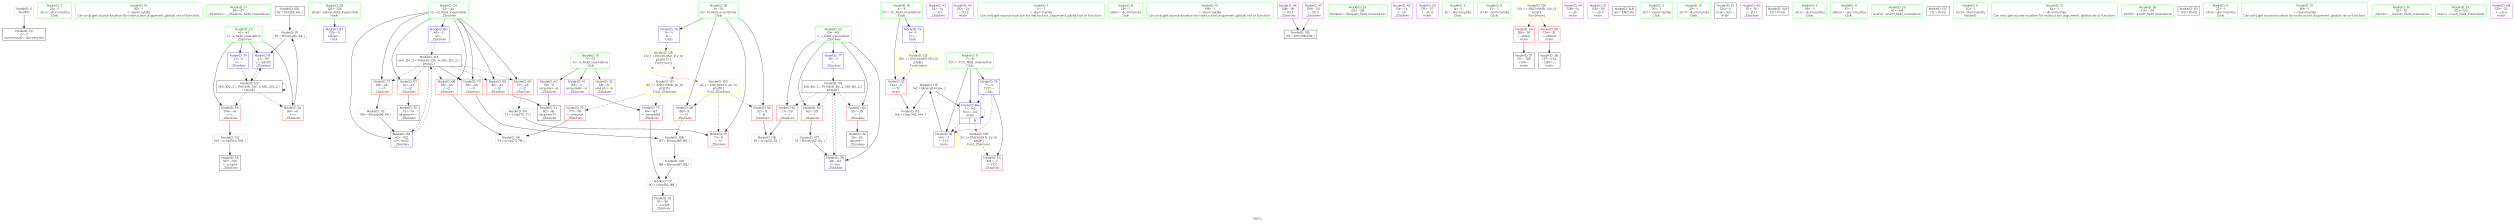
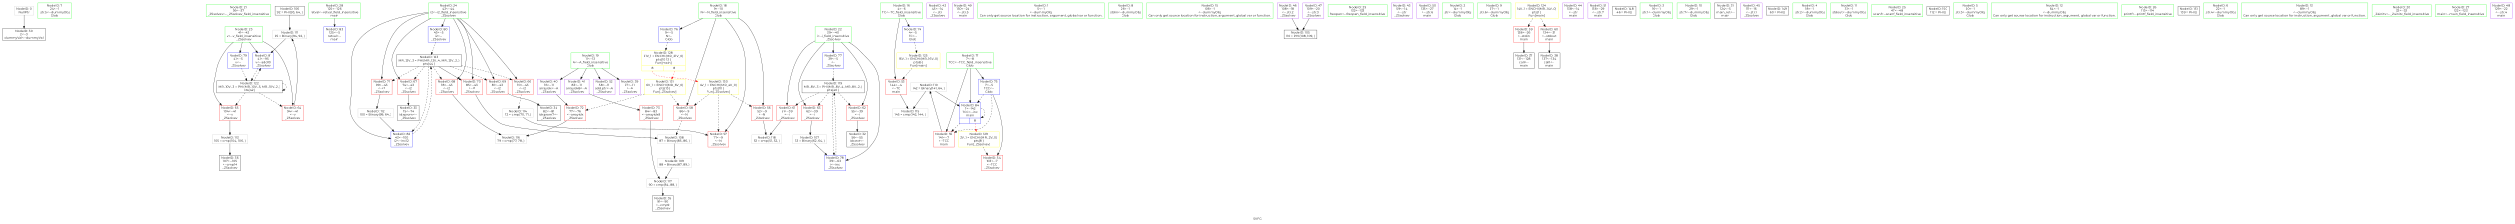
node "NodeID: 14": removed
node "NodeID: 148": text "46 = ENCHI()" -> "46 = PHI()"
node "NodeID: 5": text "NodeID" -> "Glob"
node "NodeID: 39": added
edge "NodeID: 40" -> "NodeID: 34": now "NodeID: 40" -> "NodeID: 72"
edge "NodeID: 131" -> "NodeID: 73": now "NodeID: 131" -> "NodeID: 58"
